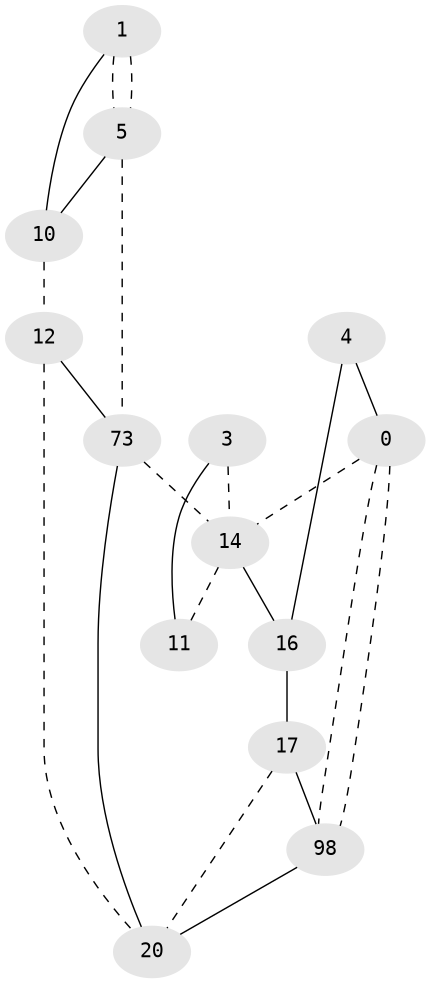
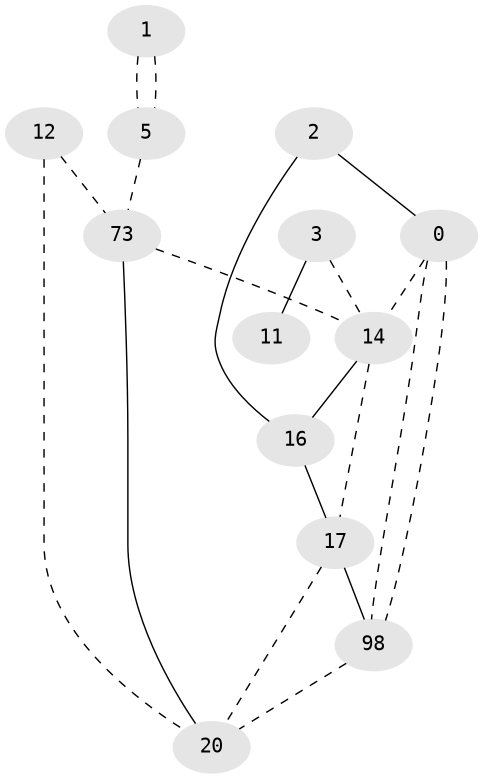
node "10": removed
node "4": label "4" -> "2"
edge "12" -- "73": style solid -> dashed
edge "14" -- "11": now "14" -- "17"
edge "98" -- "20": style solid -> dashed
